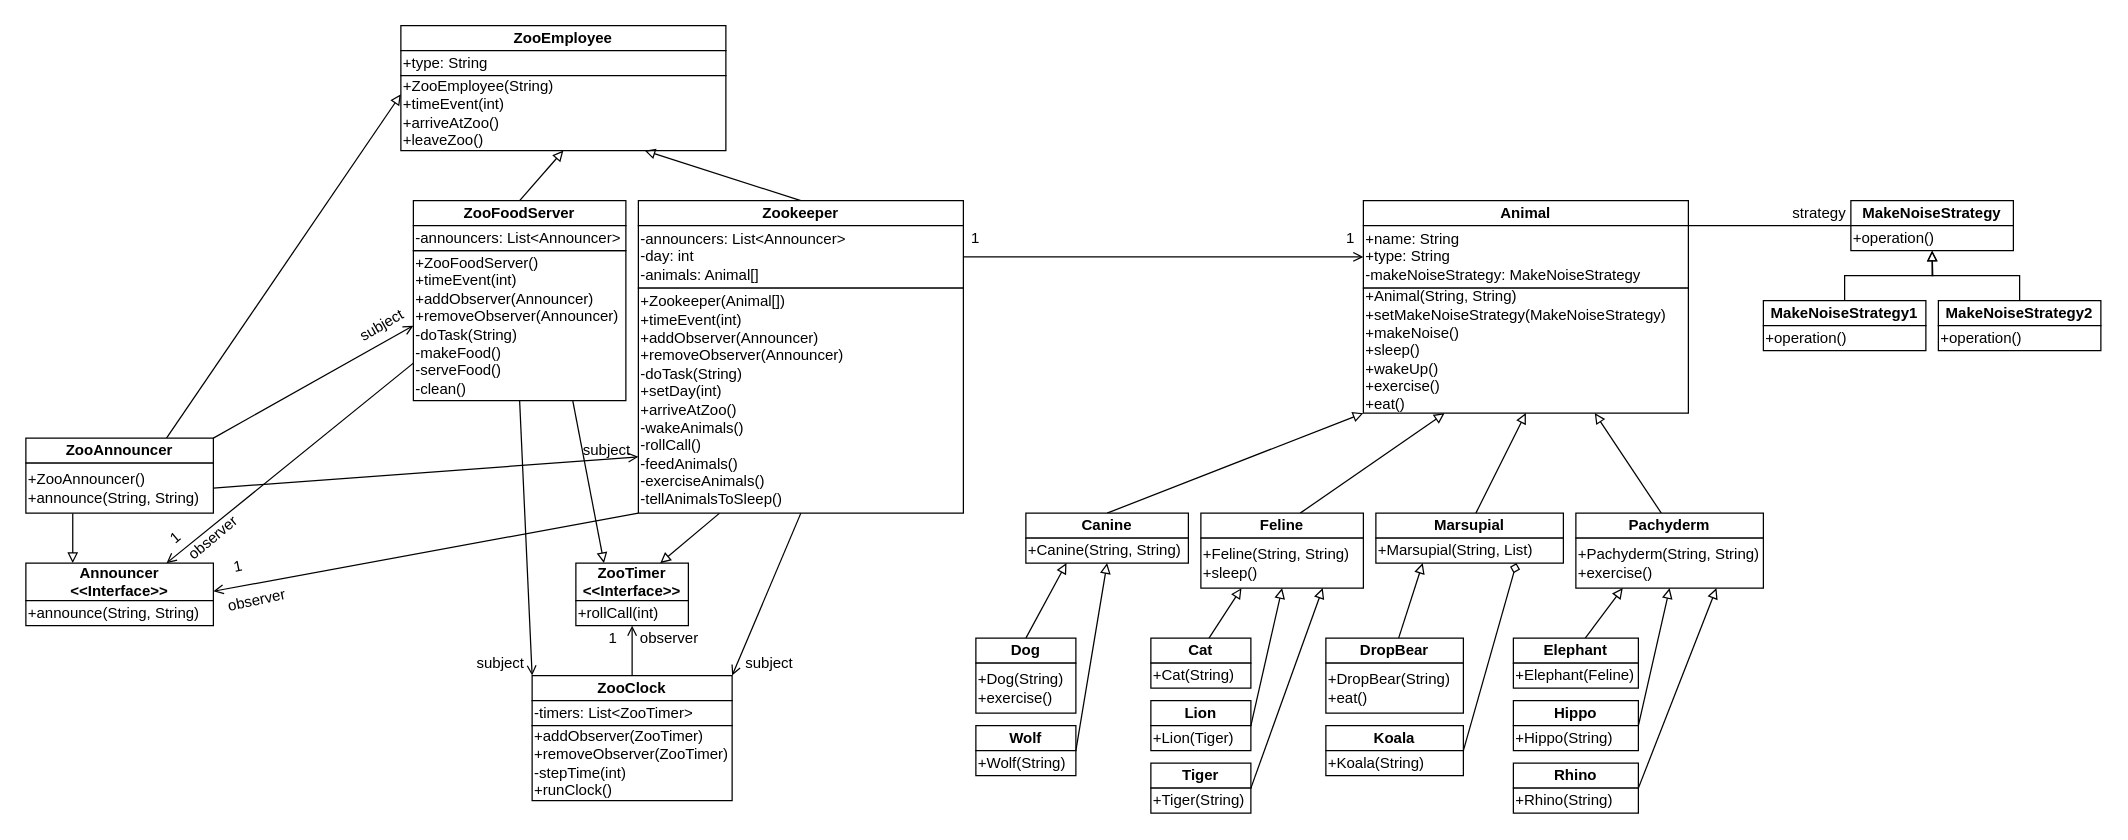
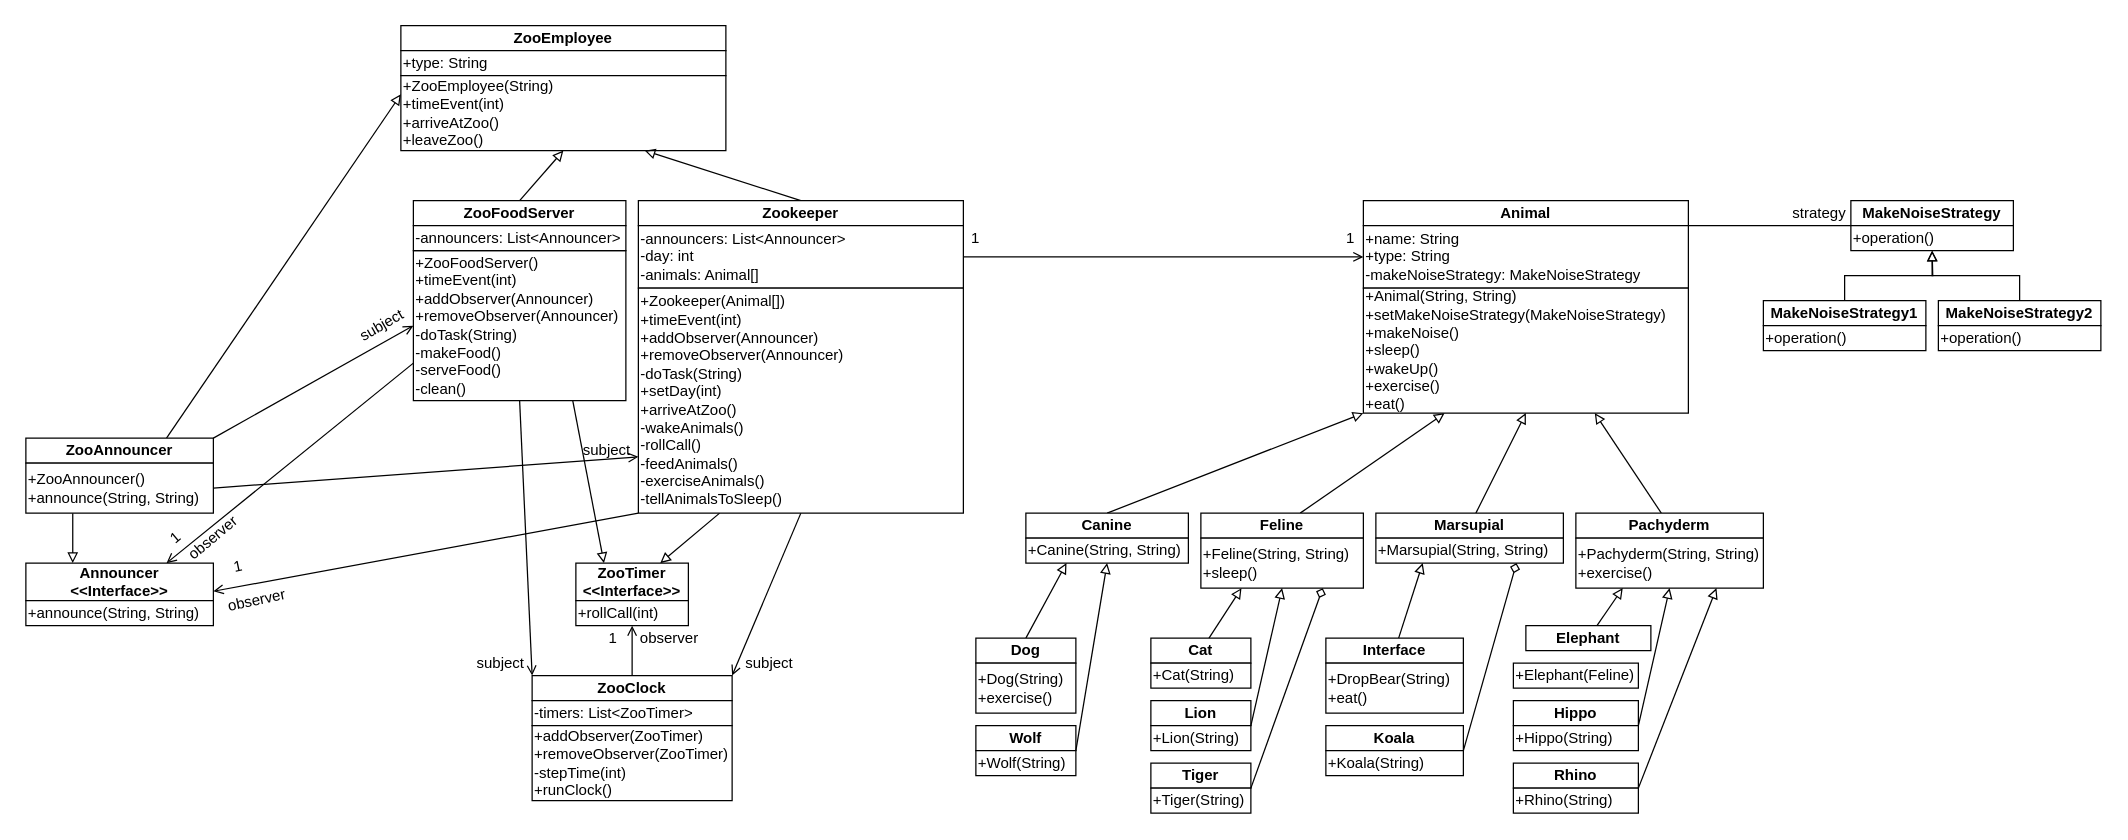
node "+Marsupial(String, List)": label "+Marsupial(String, List)" -> "+Marsupial(String, String)"
edge "+Tiger(String)" -> "+Feline(String, String) +sleep()": arrowhead block -> diamond
node "DropBear": label "DropBear" -> "Interface"
node "Elephant": moved (1576, 651) -> (1588, 638)
node "+Lion(Tiger)": label "+Lion(Tiger)" -> "+Lion(String)"
